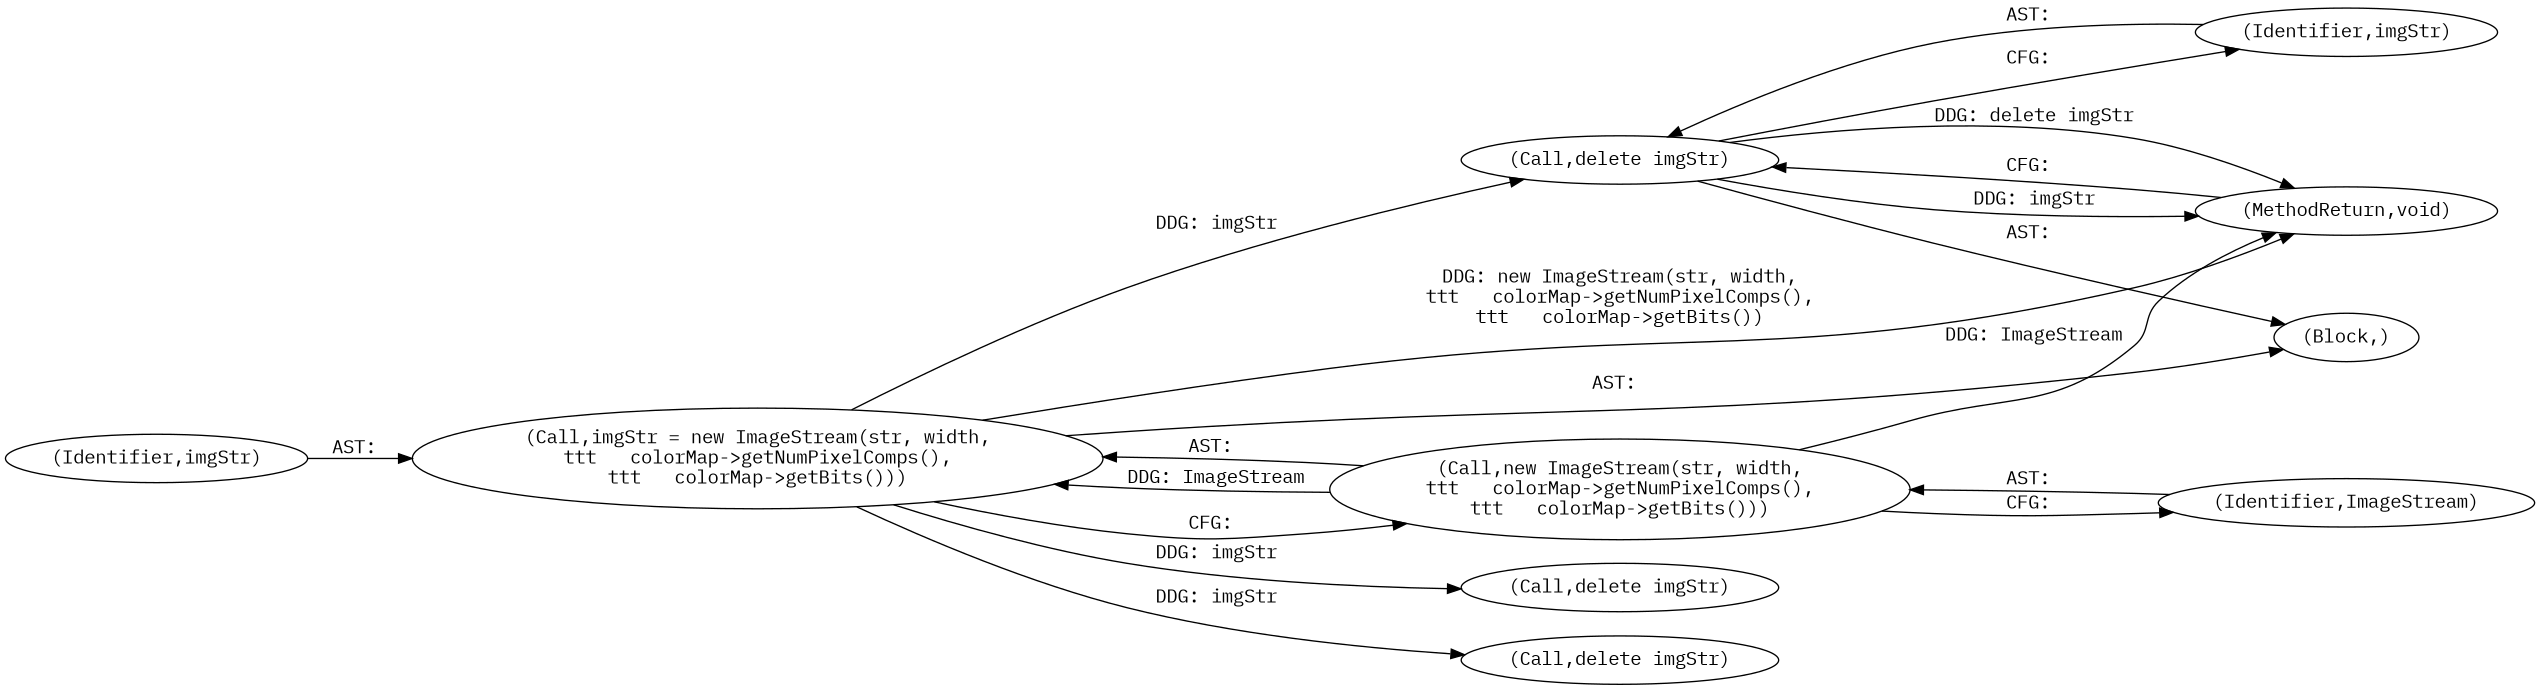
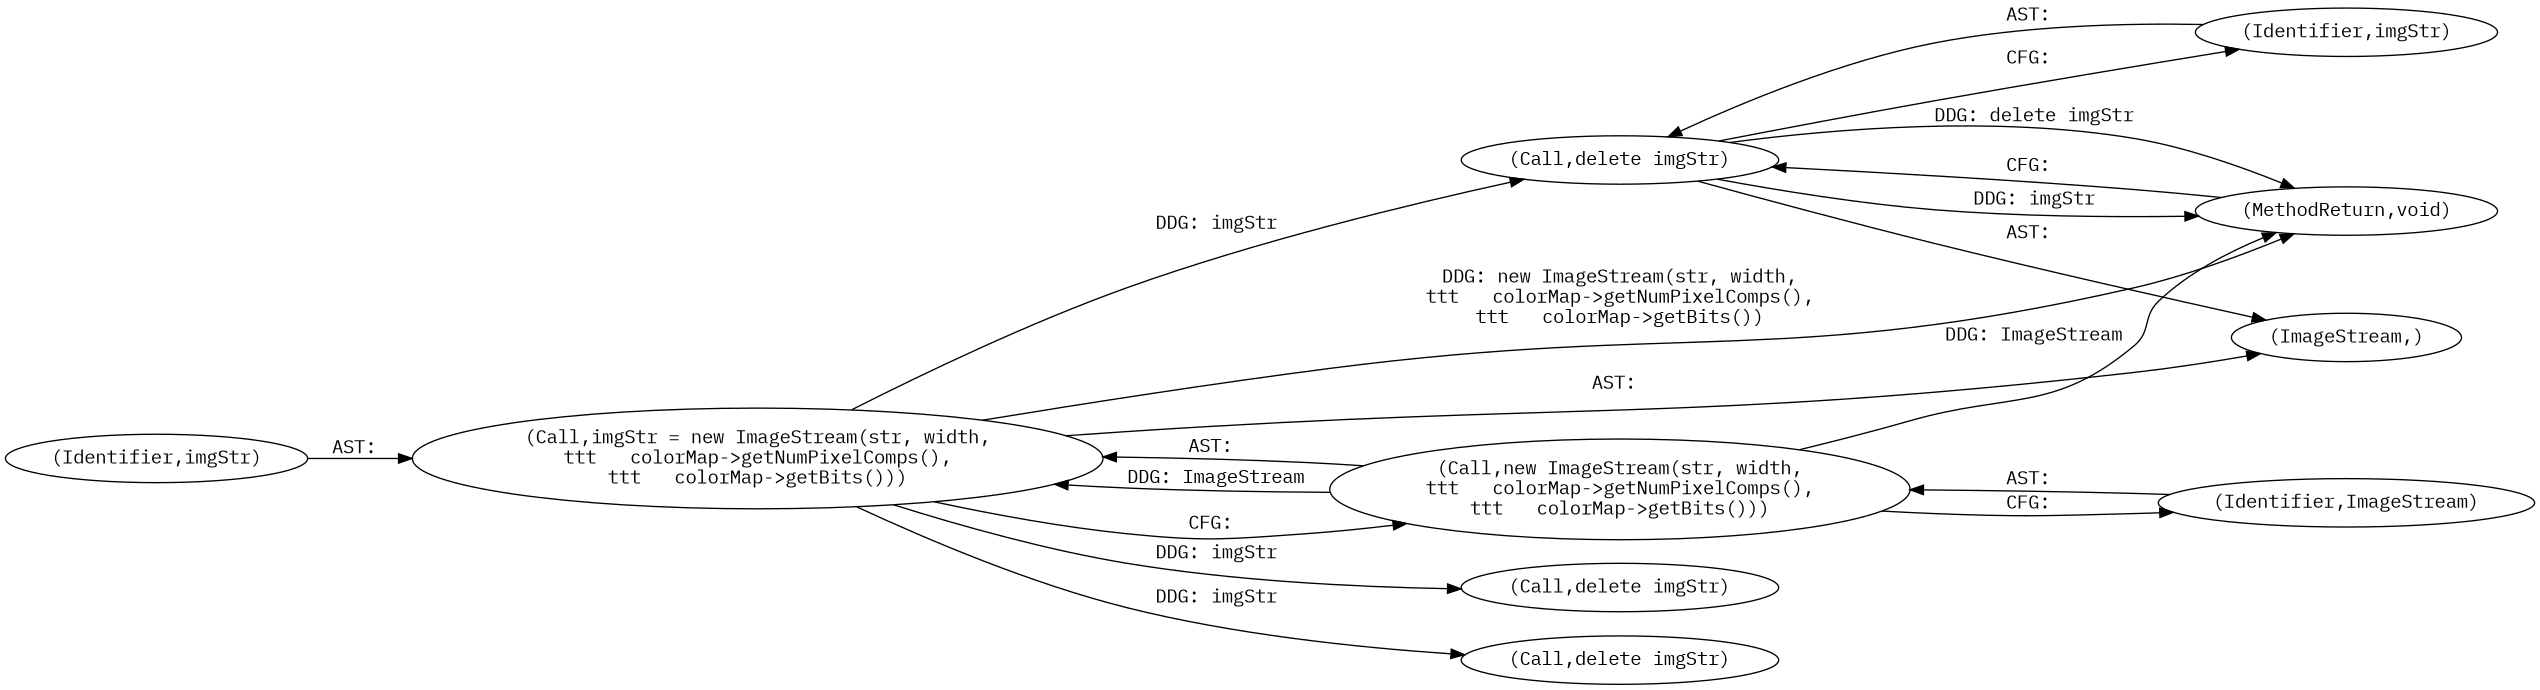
node "(Block,)": label "(Block,)" -> "(ImageStream,)"
